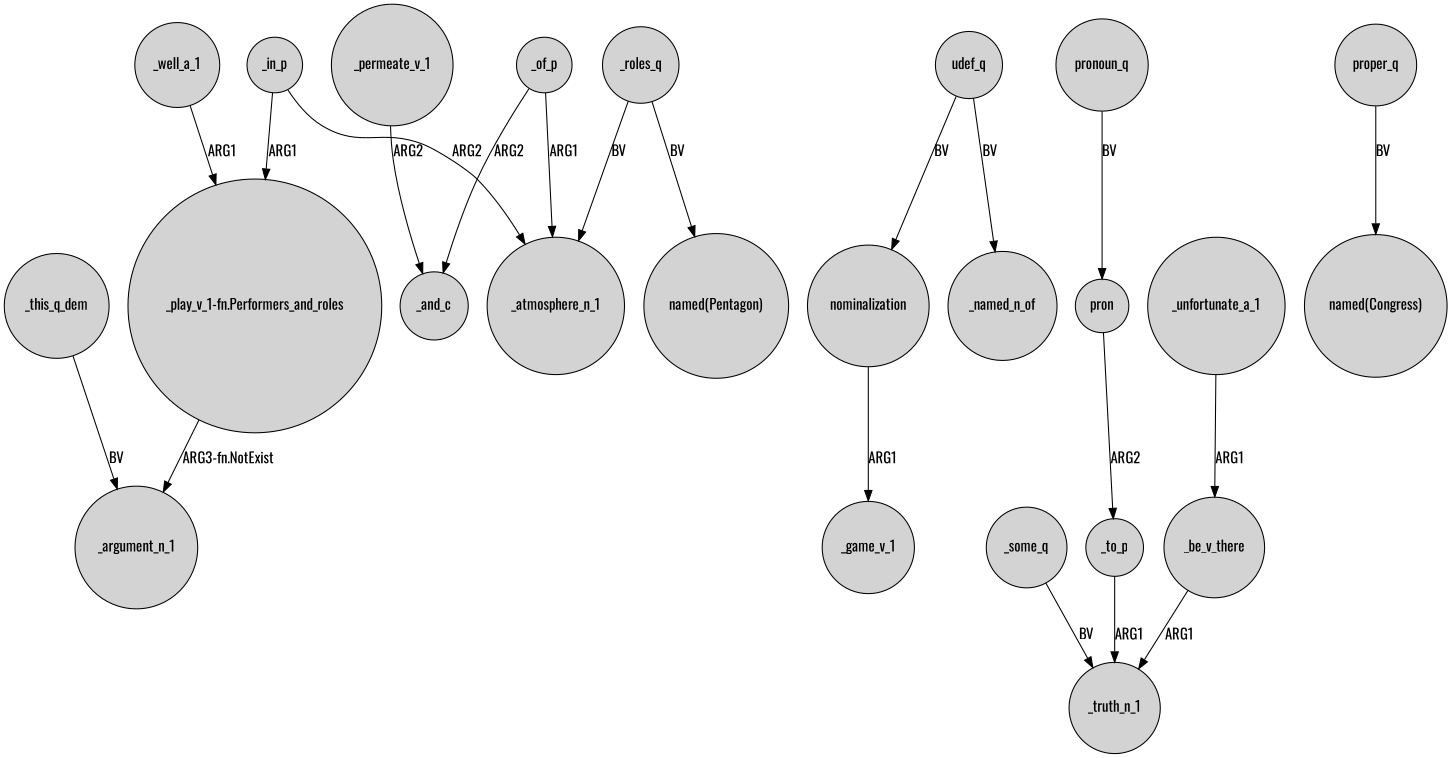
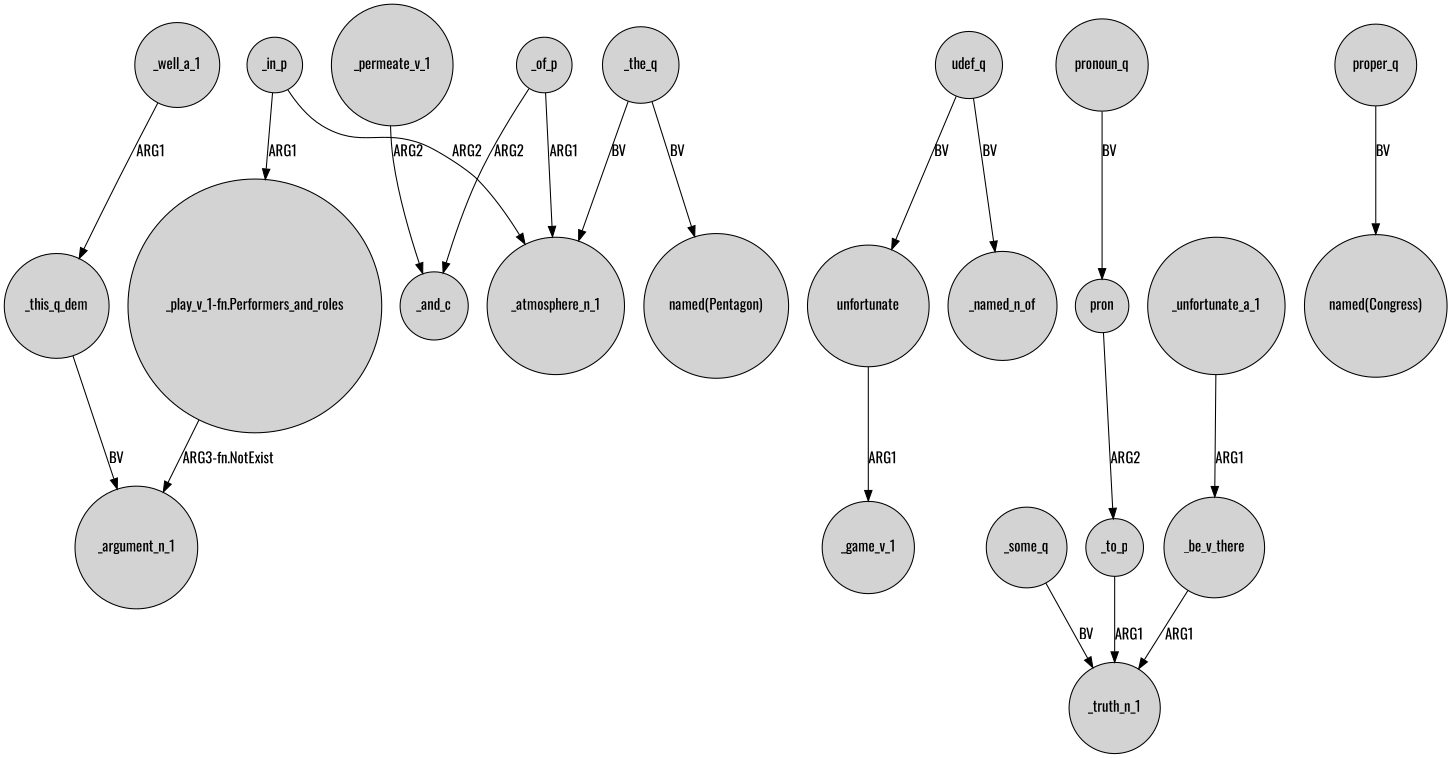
node "_roles_q": label "_roles_q" -> "_the_q"
edge "_well_a_1" -> "_play_v_1-fn.Performers_and_roles": now "_well_a_1" -> "_this_q_dem"
node "nominalization": label "nominalization" -> "unfortunate"
